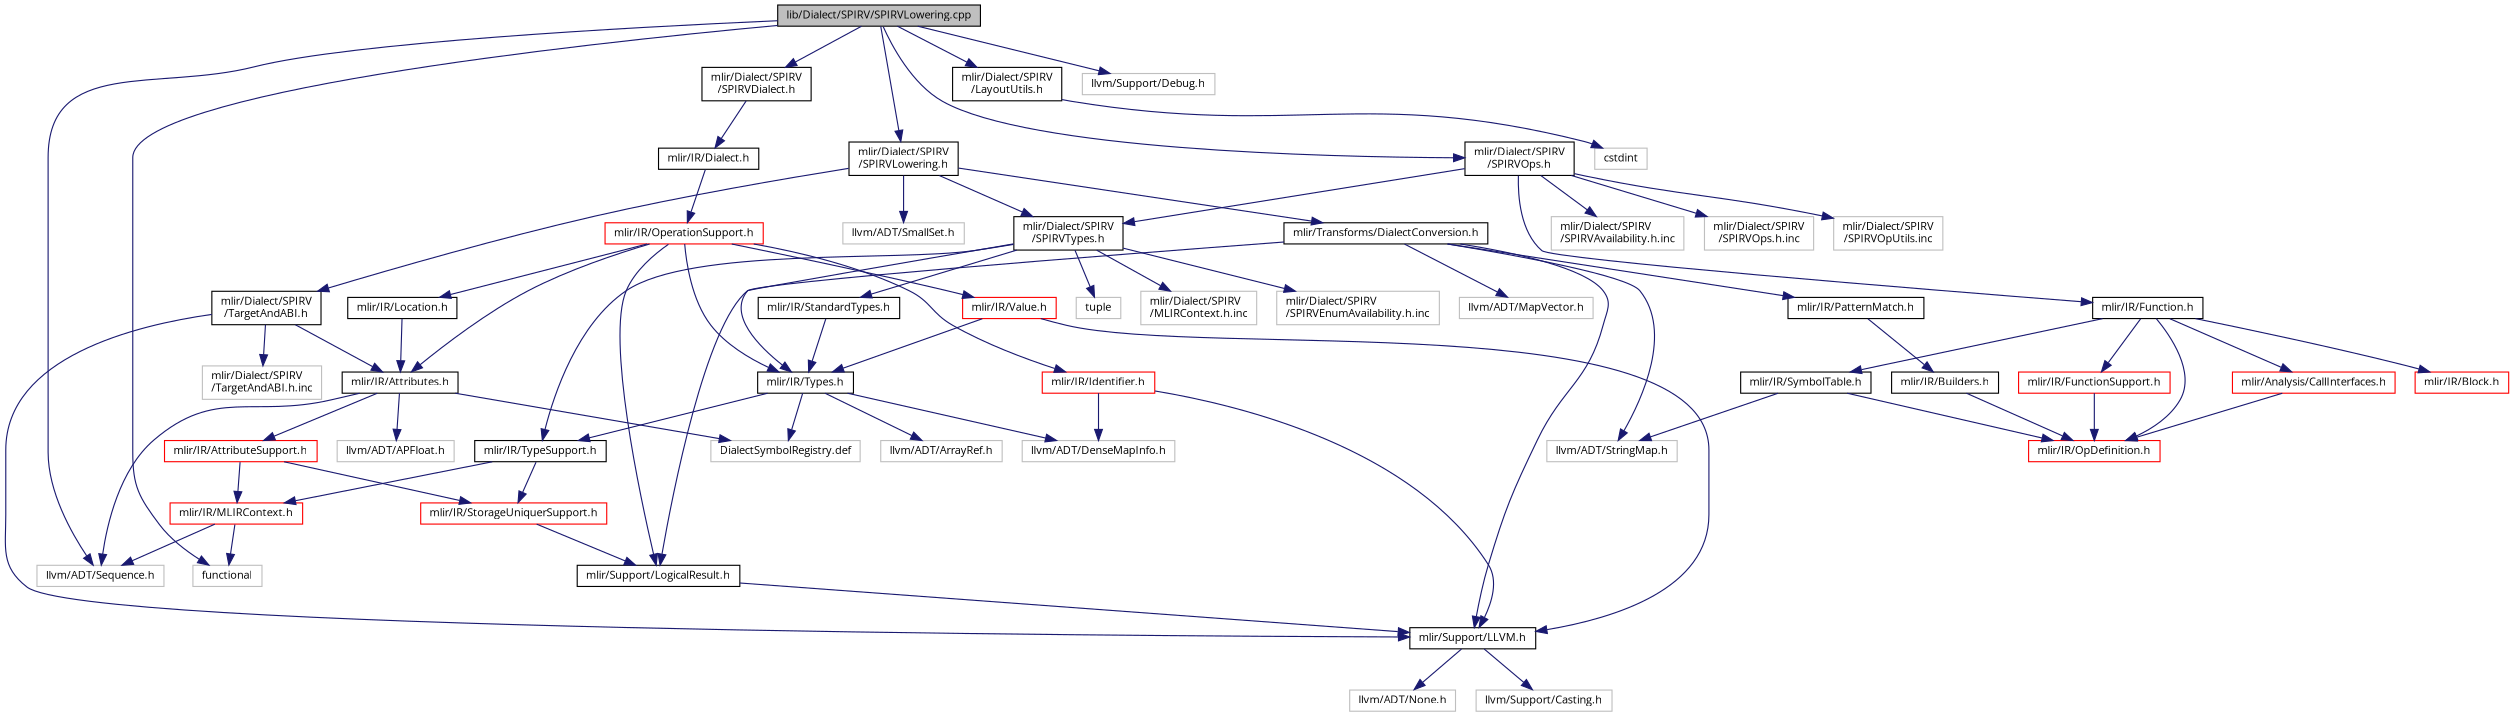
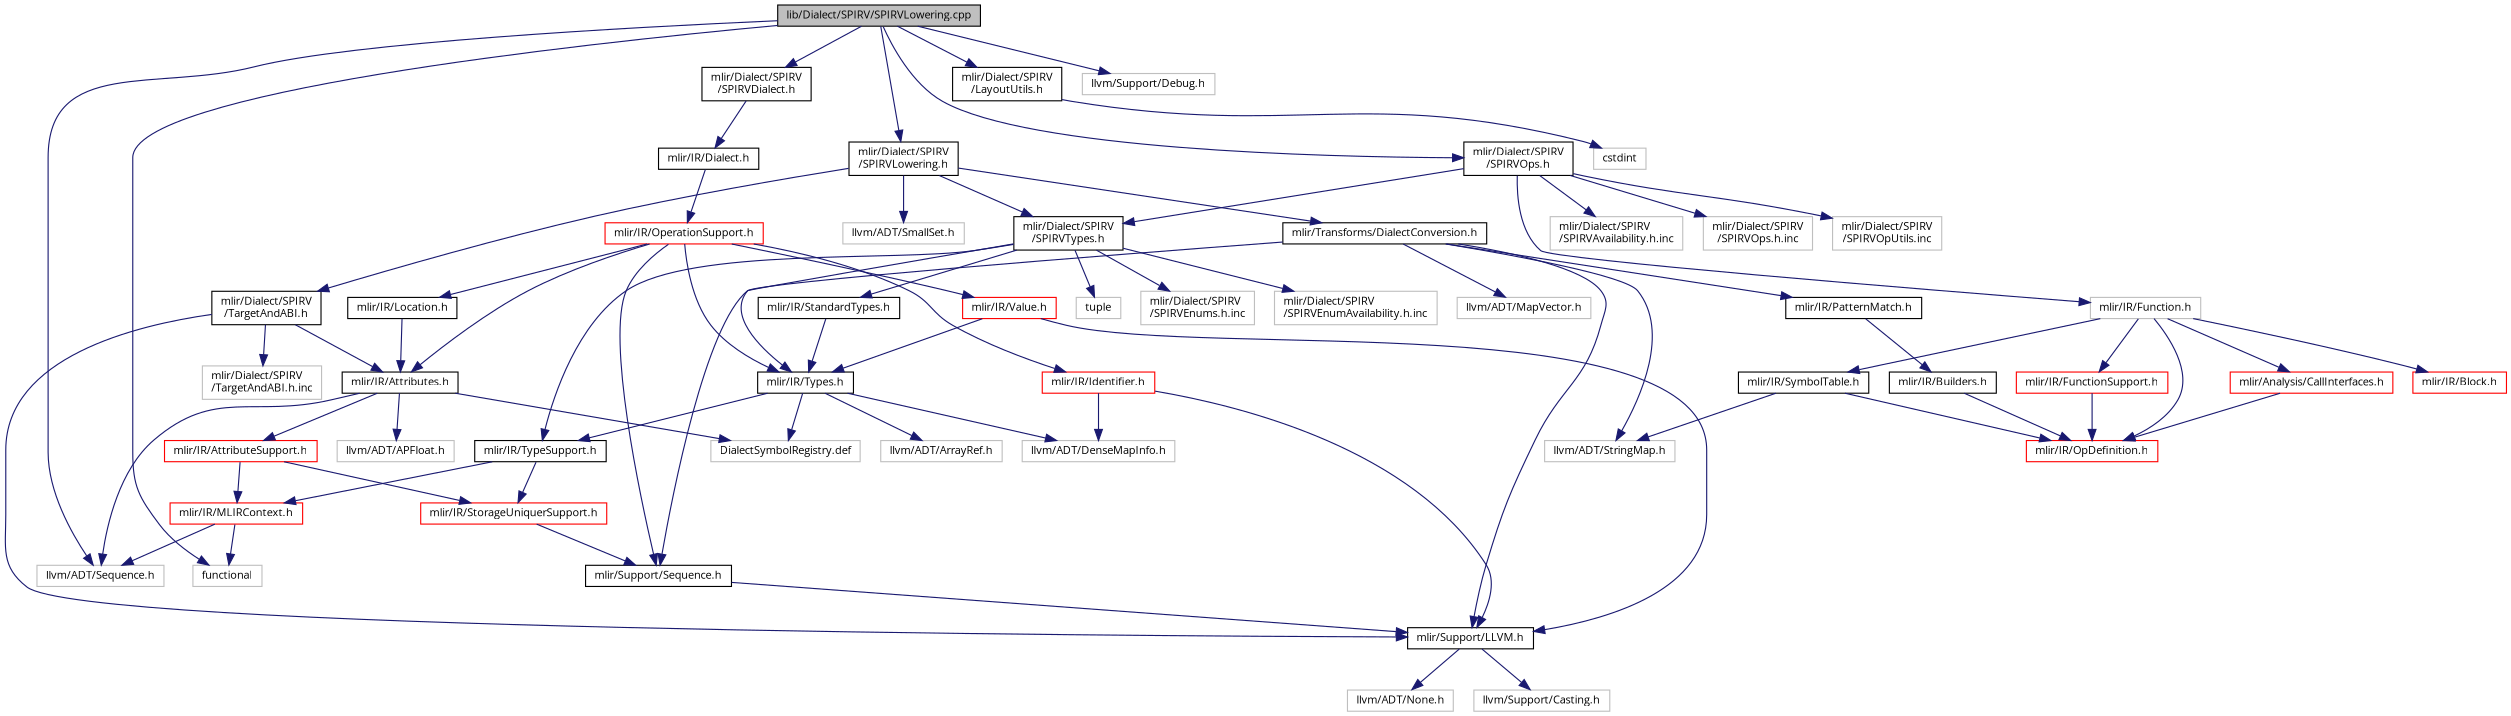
node "mlir/Dialect/SPIRV /MLIRContext.h.inc": label "mlir/Dialect/SPIRV /MLIRContext.h.inc" -> "mlir/Dialect/SPIRV /SPIRVEnums.h.inc"
node "mlir/IR/Function.h": color black -> grey75
node "mlir/Support/LogicalResult.h": label "mlir/Support/LogicalResult.h" -> "mlir/Support/Sequence.h"
